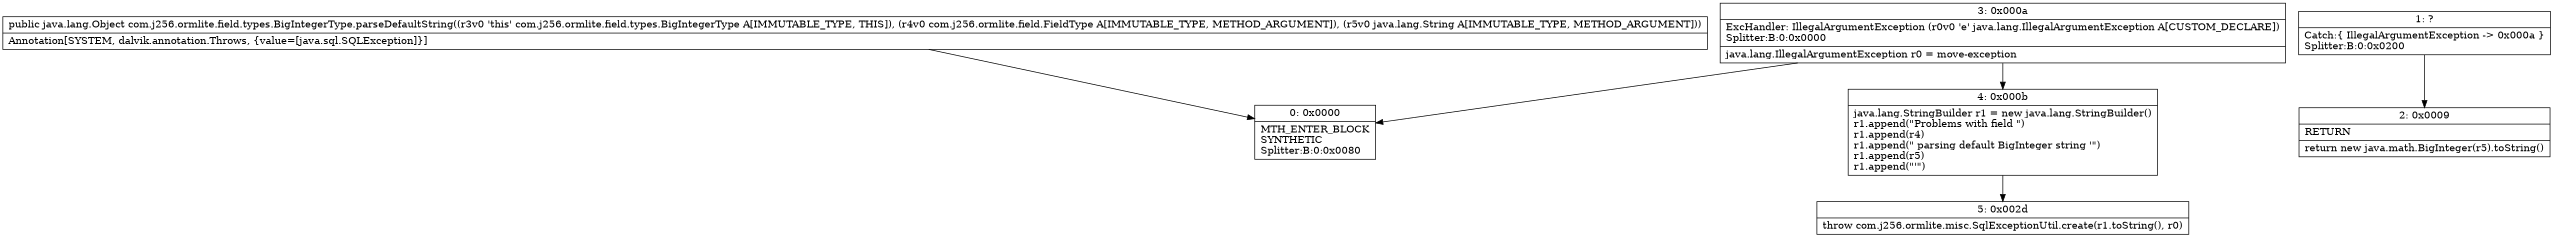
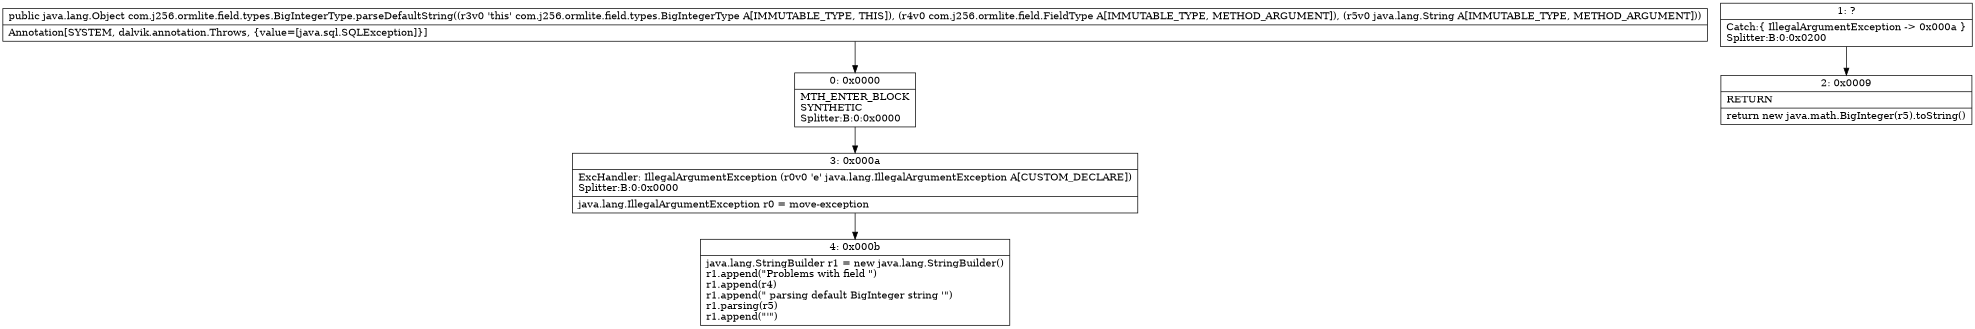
edge "3: 0x000a" -> "0: 0x0000": reversed
node "0: 0x0000": text "Splitter:B:0:0x0080" -> "Splitter:B:0:0x0000"
node "4: 0x000b": text "r1.append(r5)" -> "r1.parsing(r5)"
node "5: 0x002d": removed
